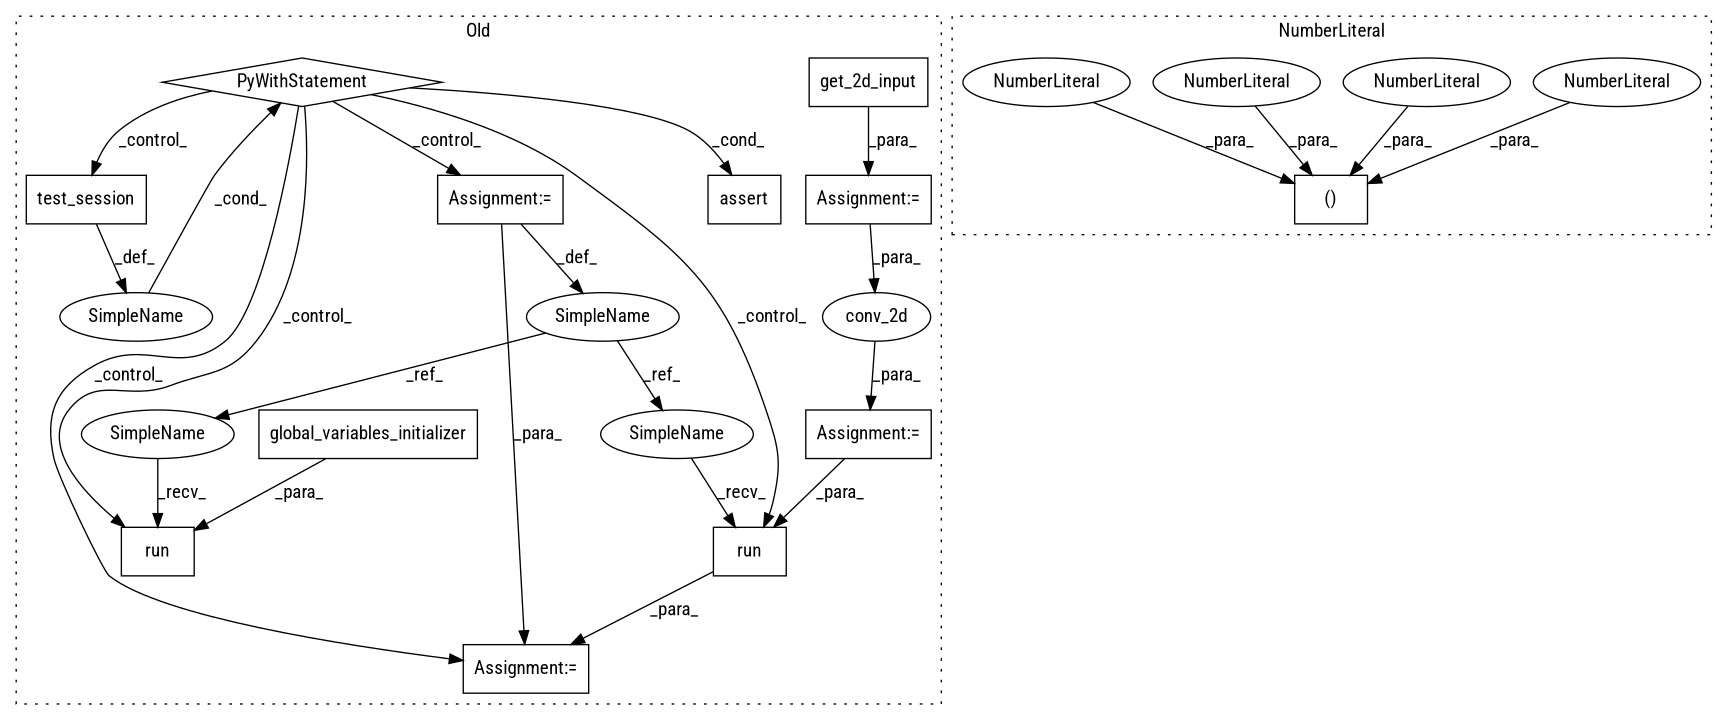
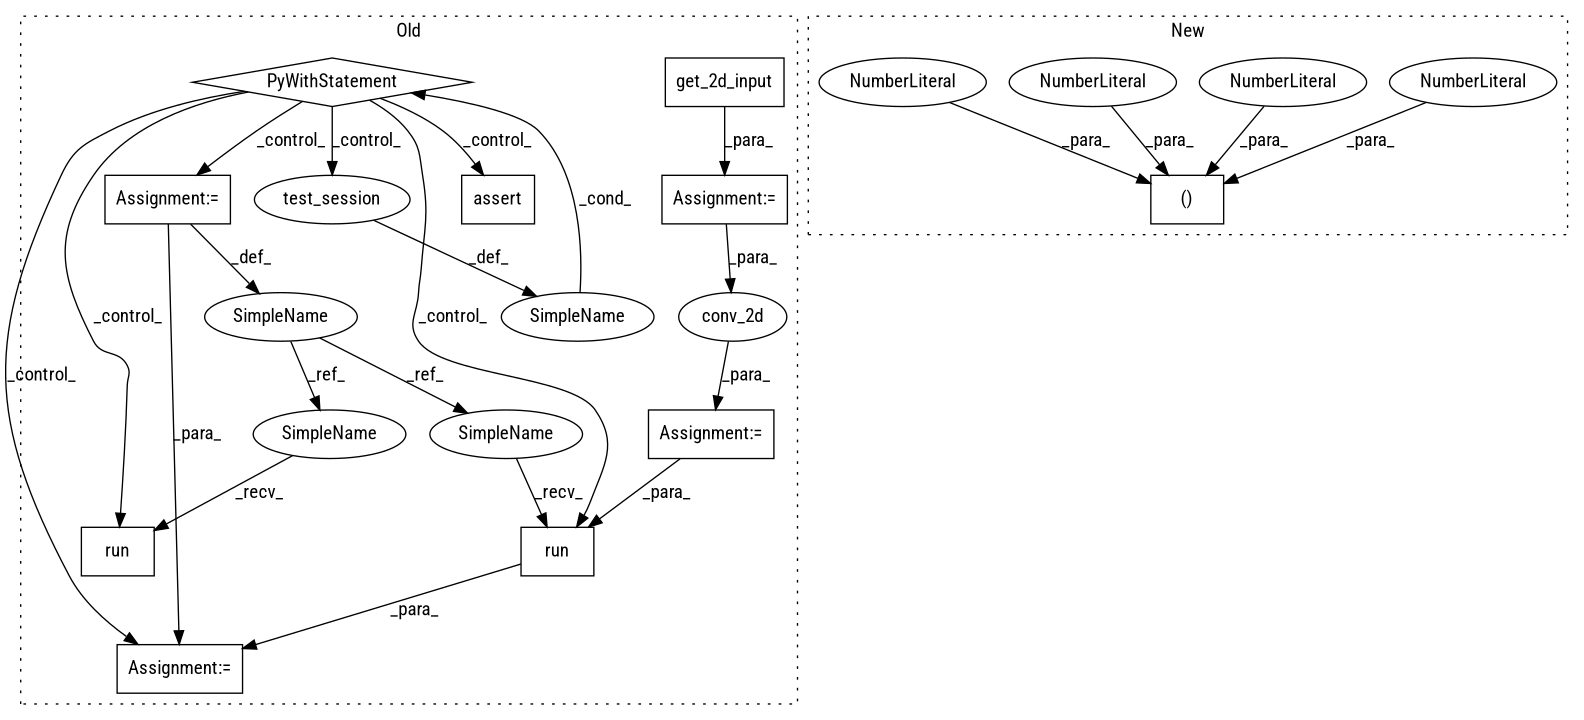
cluster "NumberLiteral": label "NumberLiteral" -> "New"
edge "PyWithStatement" -> "assert": label "_cond_" -> "_control_"
node "test_session": shape box -> ellipse
node "global_variables_initializer": removed
